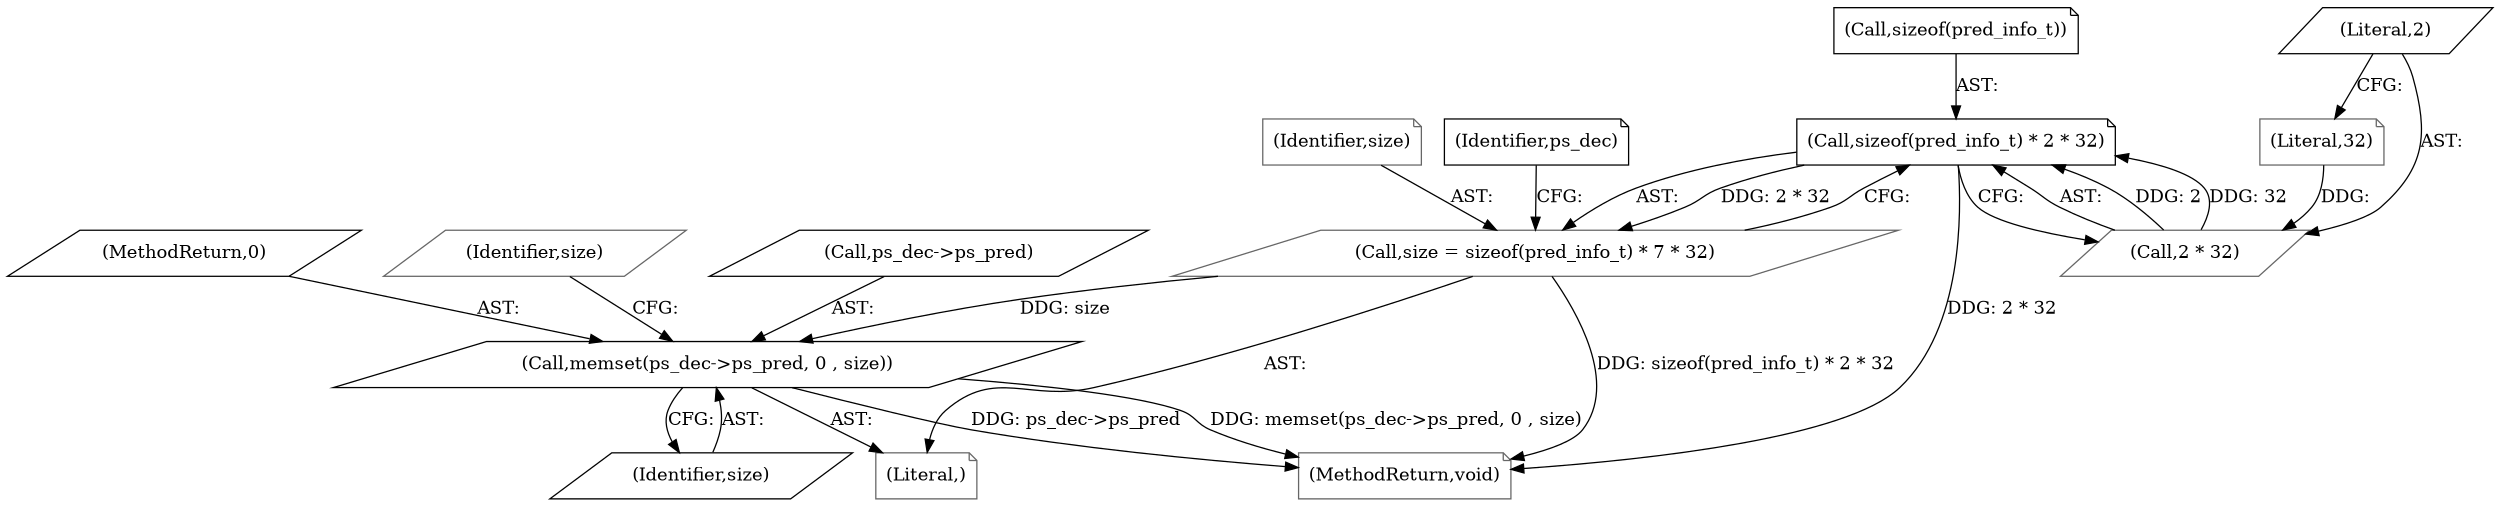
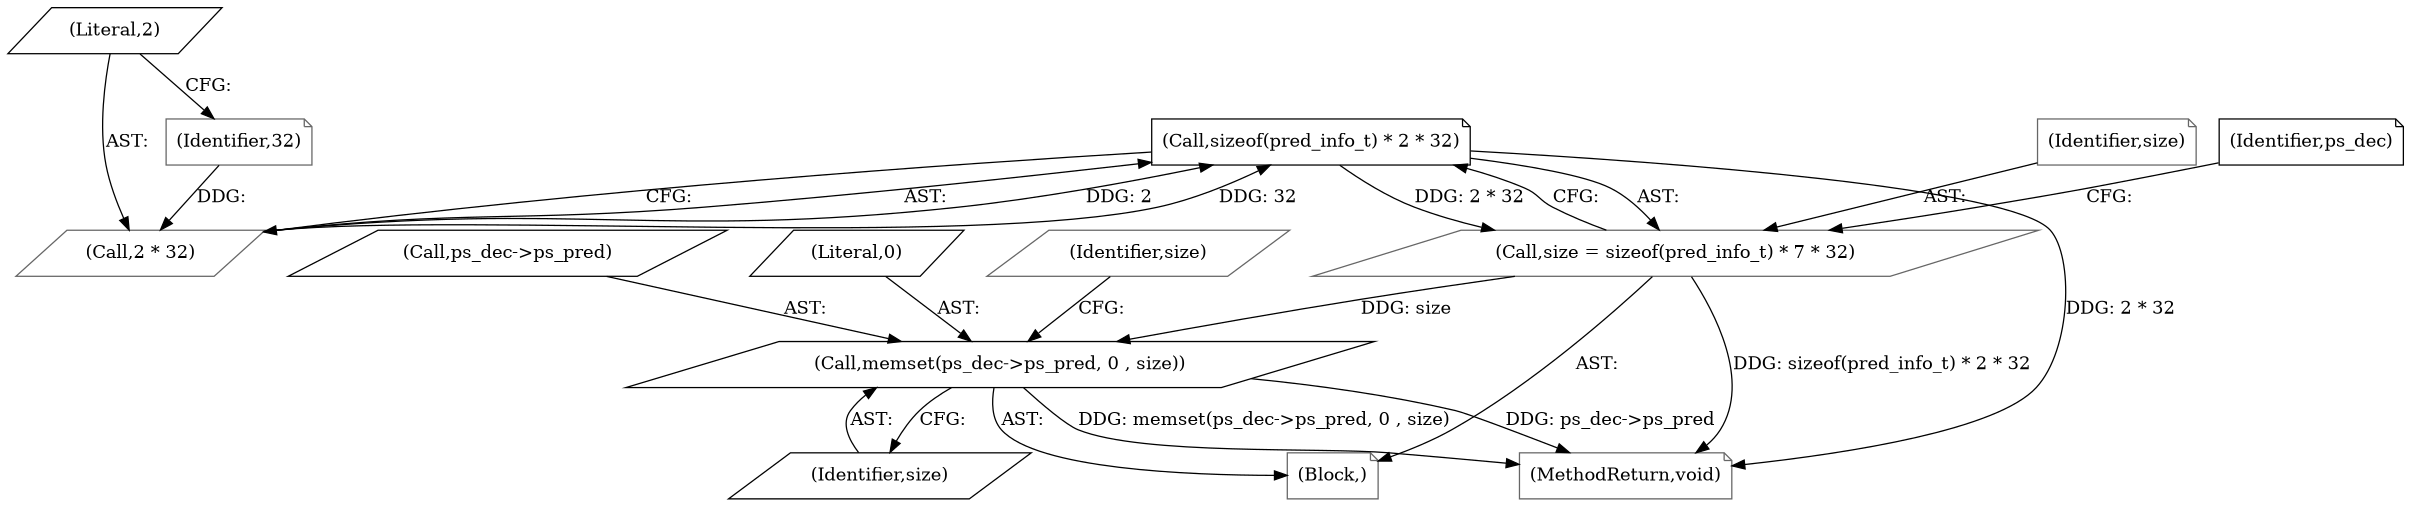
node "(Call,sizeof(pred_info_t))": removed
node "(Literal,32)": label "(Literal,32)" -> "(Identifier,32)"
node "(MethodReturn,0)": label "(MethodReturn,0)" -> "(Literal,0)"
node "(Literal,)": label "(Literal,)" -> "(Block,)"
